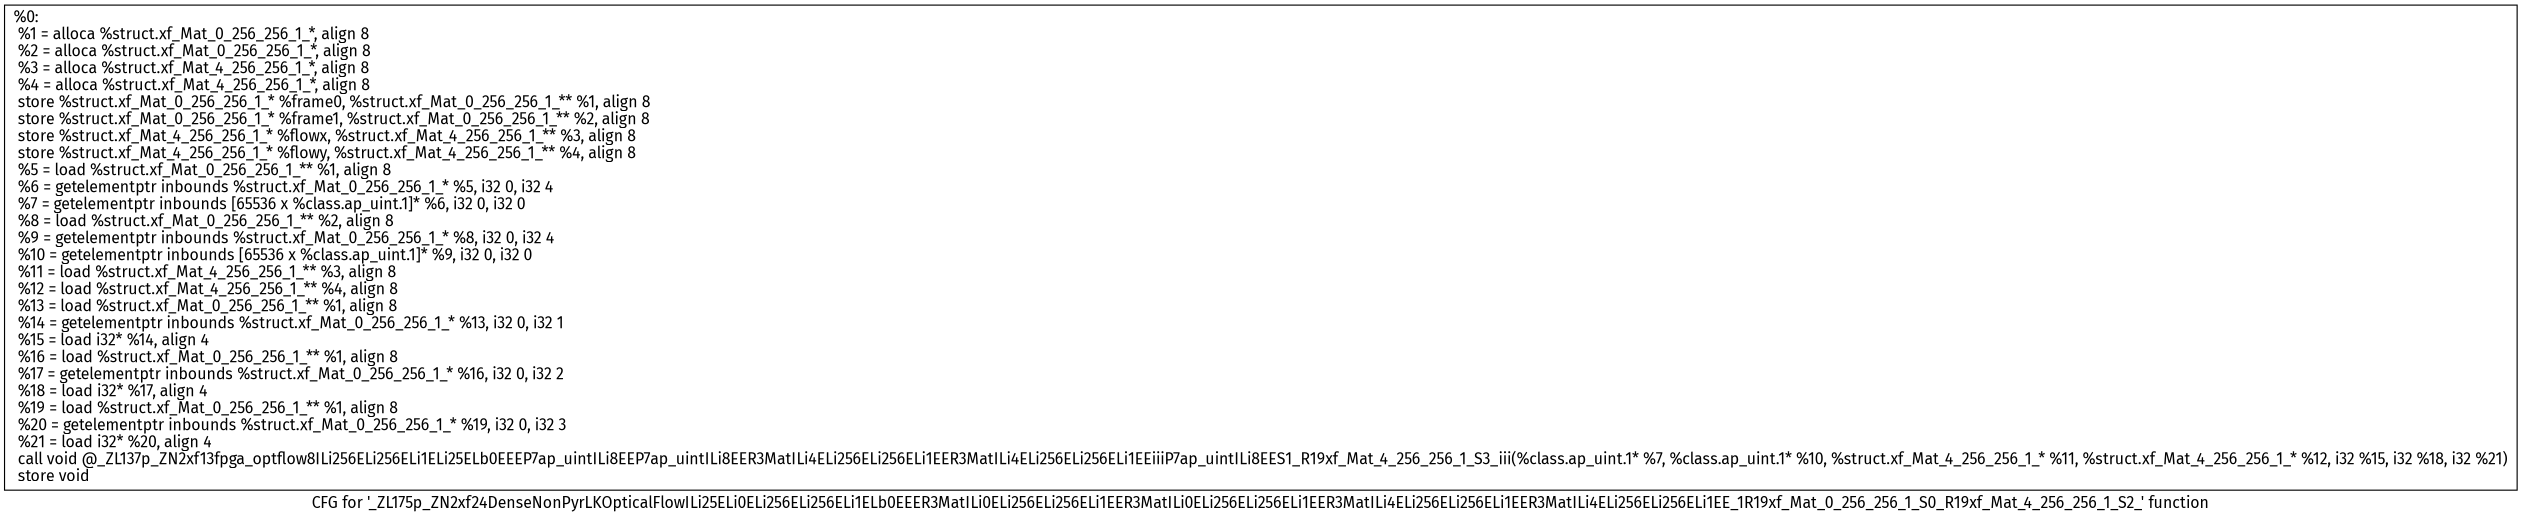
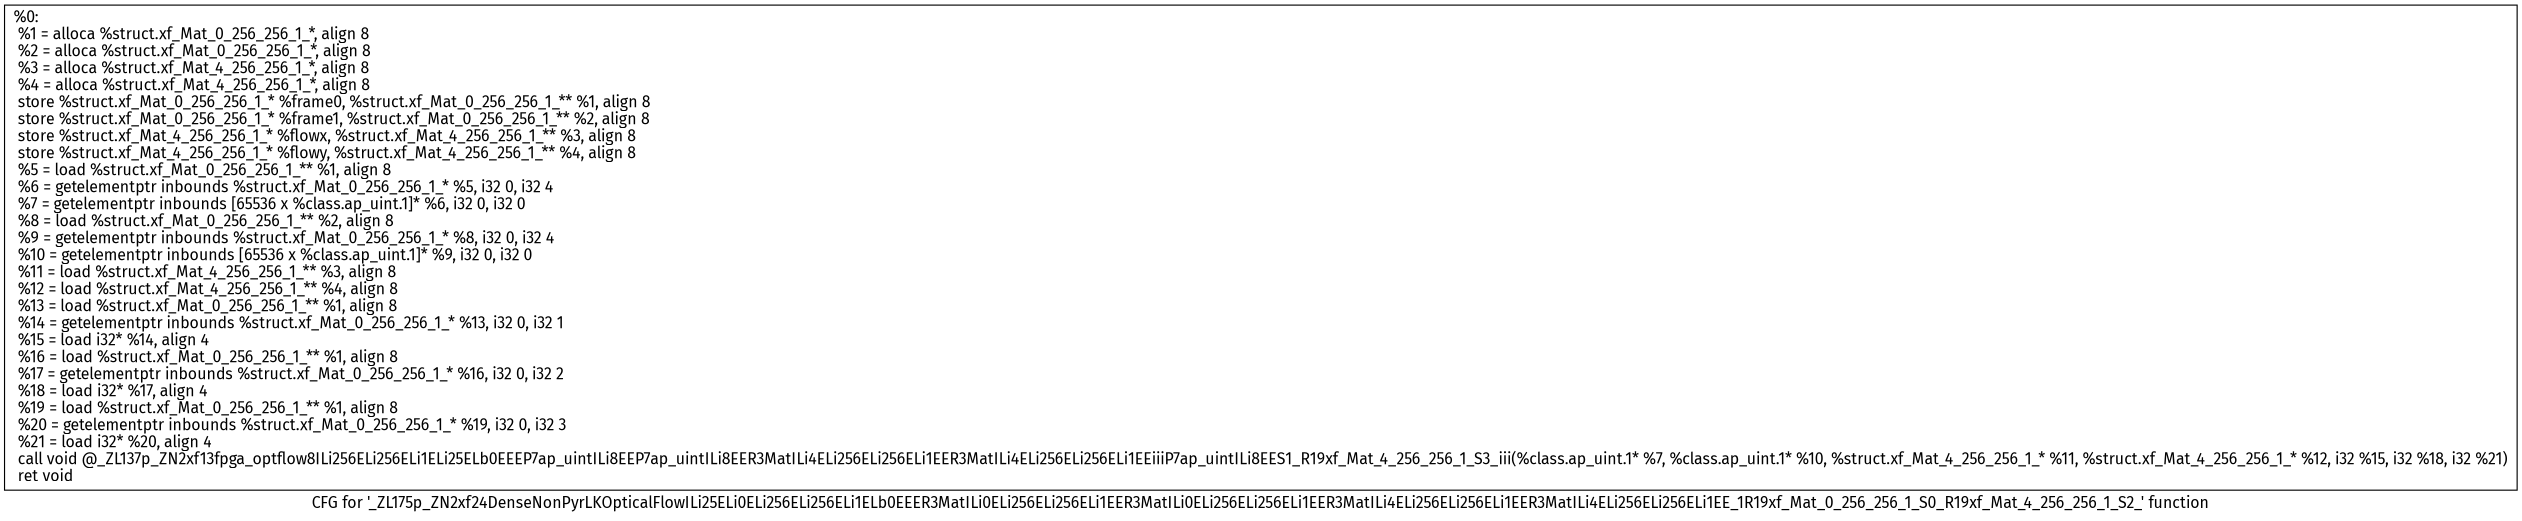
node "%0:": text "store void" -> "ret void"
